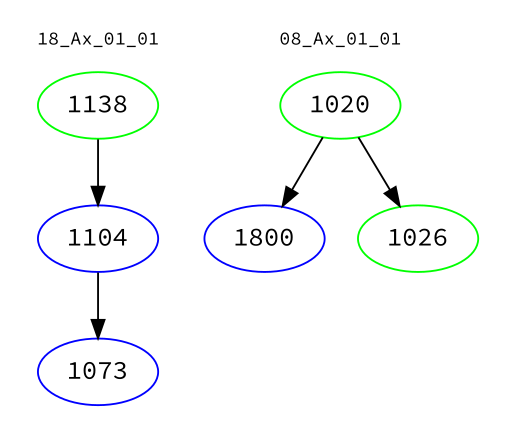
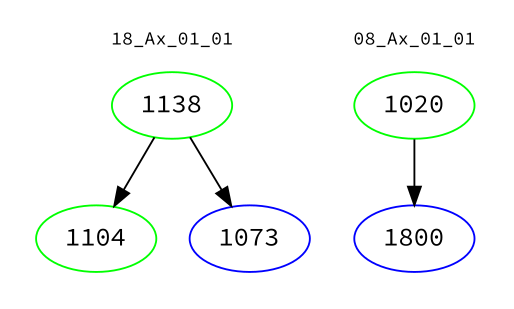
node "1104": color blue -> green
node "1026": removed
edge "1104" -> "1073": now "1138" -> "1073"
